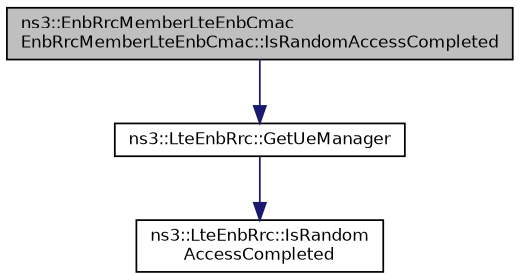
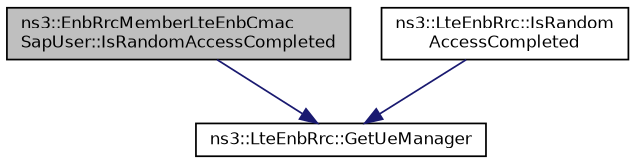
node "ns3::EnbRrcMemberLteEnbCmac EnbRrcMemberLteEnbCmac::IsRandomAccessCompleted": label "ns3::EnbRrcMemberLteEnbCmac EnbRrcMemberLteEnbCmac::IsRandomAccessCompleted" -> "ns3::EnbRrcMemberLteEnbCmac SapUser::IsRandomAccessCompleted"
edge "ns3::LteEnbRrc::GetUeManager" -> "ns3::LteEnbRrc::IsRandom AccessCompleted": reversed
